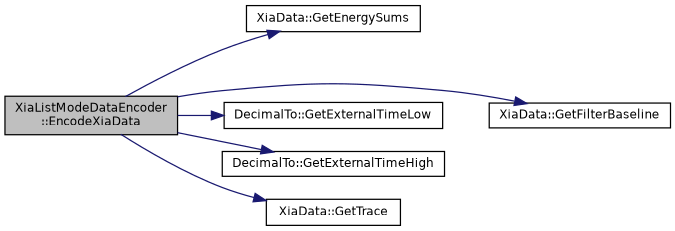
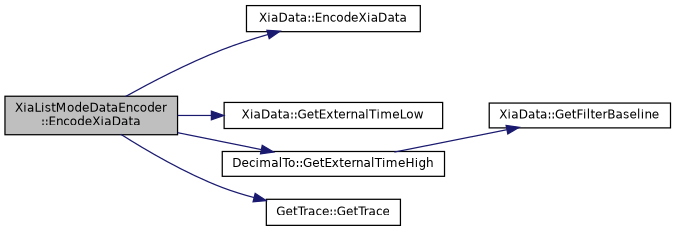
node "XiaData::GetEnergySums": label "XiaData::GetEnergySums" -> "XiaData::EncodeXiaData"
edge "XiaListModeDataEncoder ::EncodeXiaData" -> "XiaData::GetFilterBaseline": now "DecimalTo::GetExternalTimeHigh" -> "XiaData::GetFilterBaseline"
node "DecimalTo::GetExternalTimeLow": label "DecimalTo::GetExternalTimeLow" -> "XiaData::GetExternalTimeLow"
node "XiaData::GetTrace": label "XiaData::GetTrace" -> "GetTrace::GetTrace"
